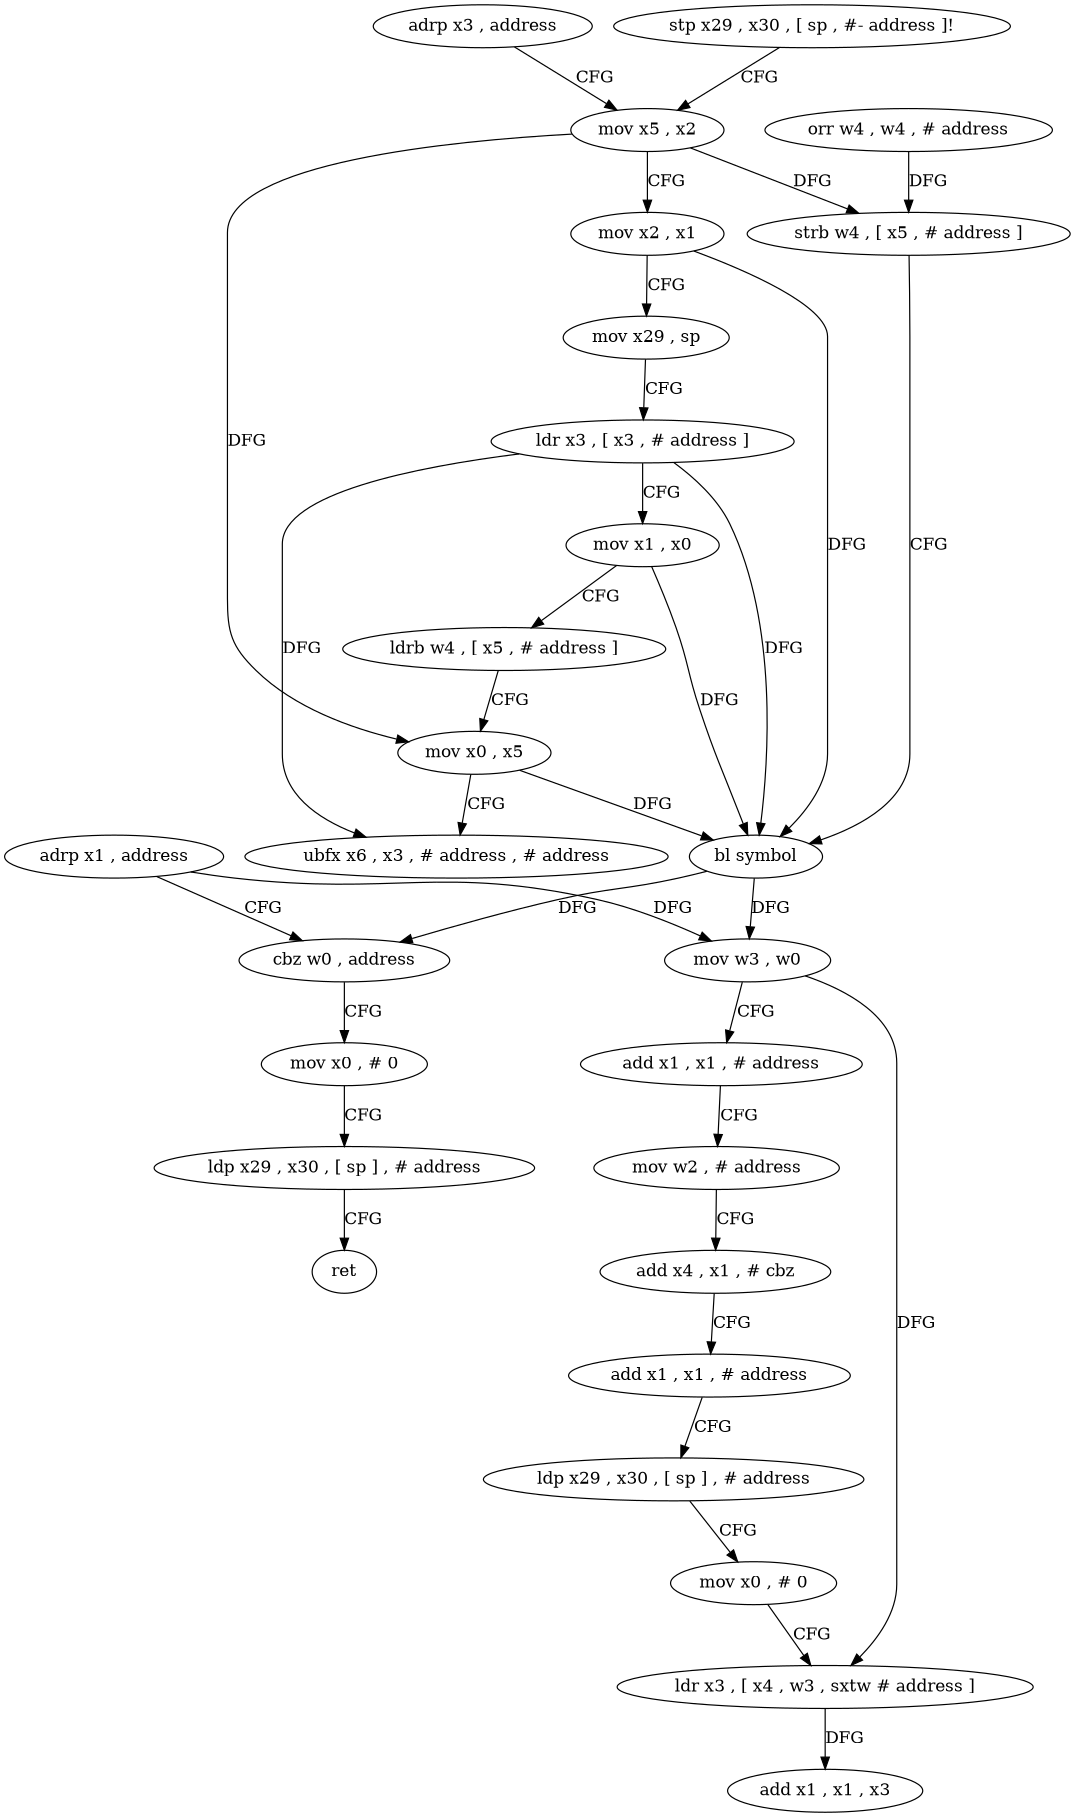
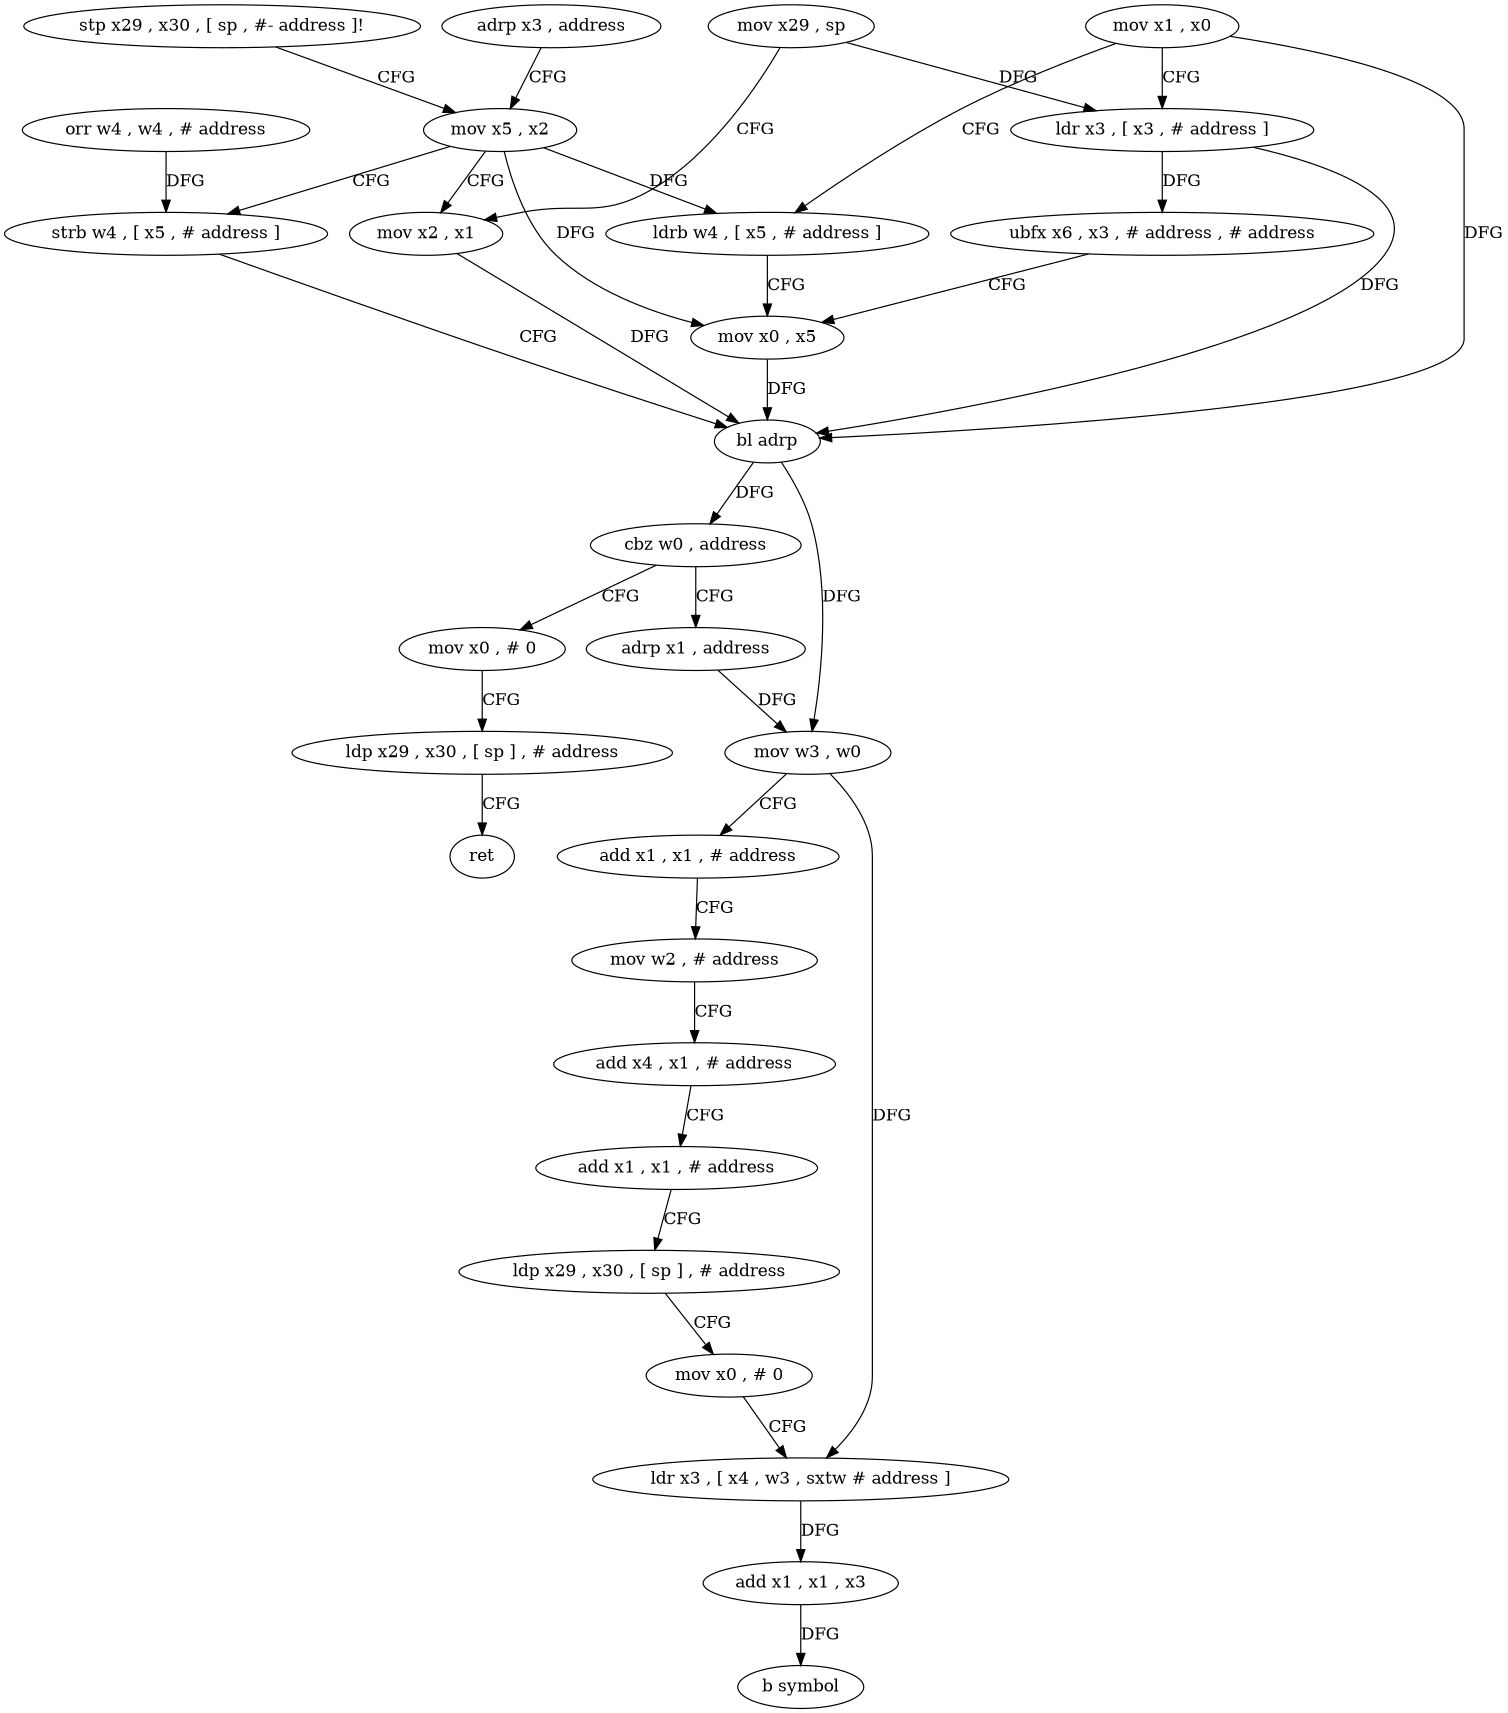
edge "mov x5 , x2" -> "ldrb w4 , [ x5 , # address ]": added, label "DFG"
edge "mov x5 , x2" -> "strb w4 , [ x5 , # address ]": label "DFG" -> "CFG"
edge "mov x2 , x1" -> "mov x29 , sp": reversed
edge "mov x29 , sp" -> "ldr x3 , [ x3 , # address ]": label "CFG" -> "DFG"
edge "ldr x3 , [ x3 , # address ]" -> "mov x1 , x0": reversed
edge "mov x0 , x5" -> "ubfx x6 , x3 , # address , # address": reversed
node "bl symbol": label "bl symbol" -> "bl adrp"
edge "adrp x1 , address" -> "cbz w0 , address": reversed
node "add x4 , x1 , # cbz": label "add x4 , x1 , # cbz" -> "add x4 , x1 , # address"
node "b symbol": added
